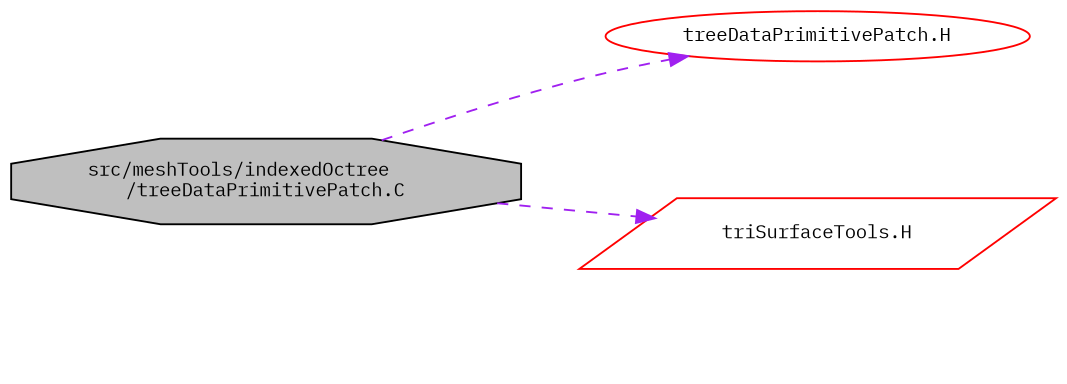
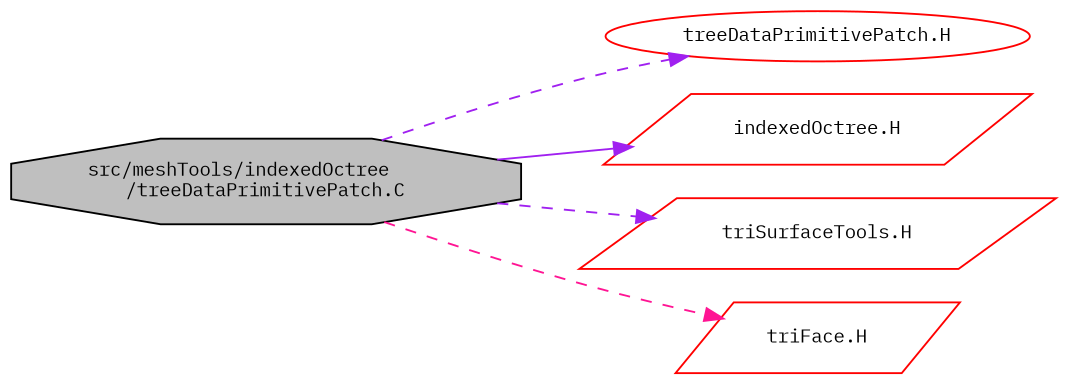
node "indexedOctree.H": added
node "triFace.H": added
